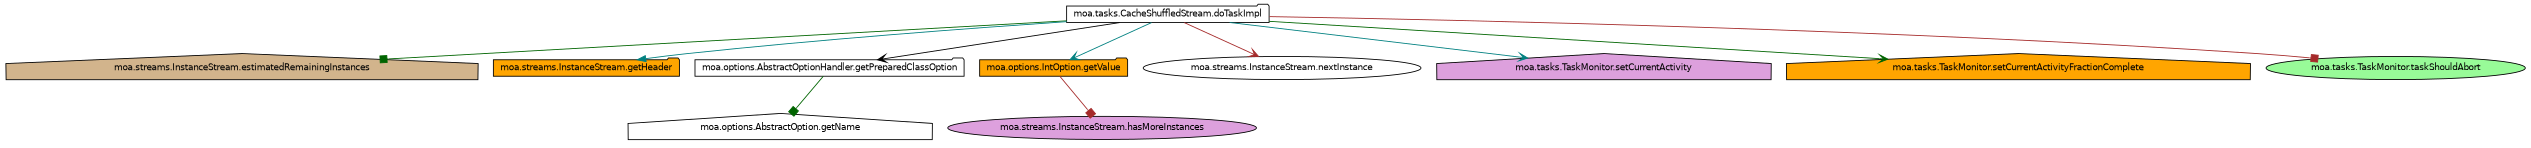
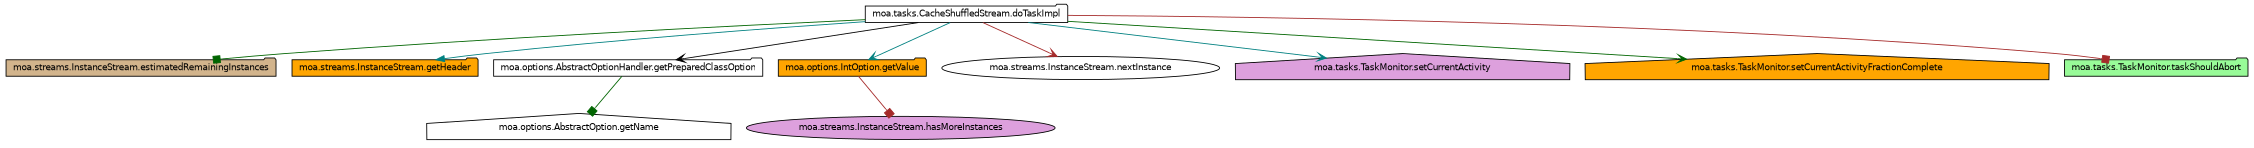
node "moa.streams.InstanceStream.estimatedRemainingInstances": shape house -> folder
node "moa.tasks.TaskMonitor.taskShouldAbort": shape ellipse -> folder
